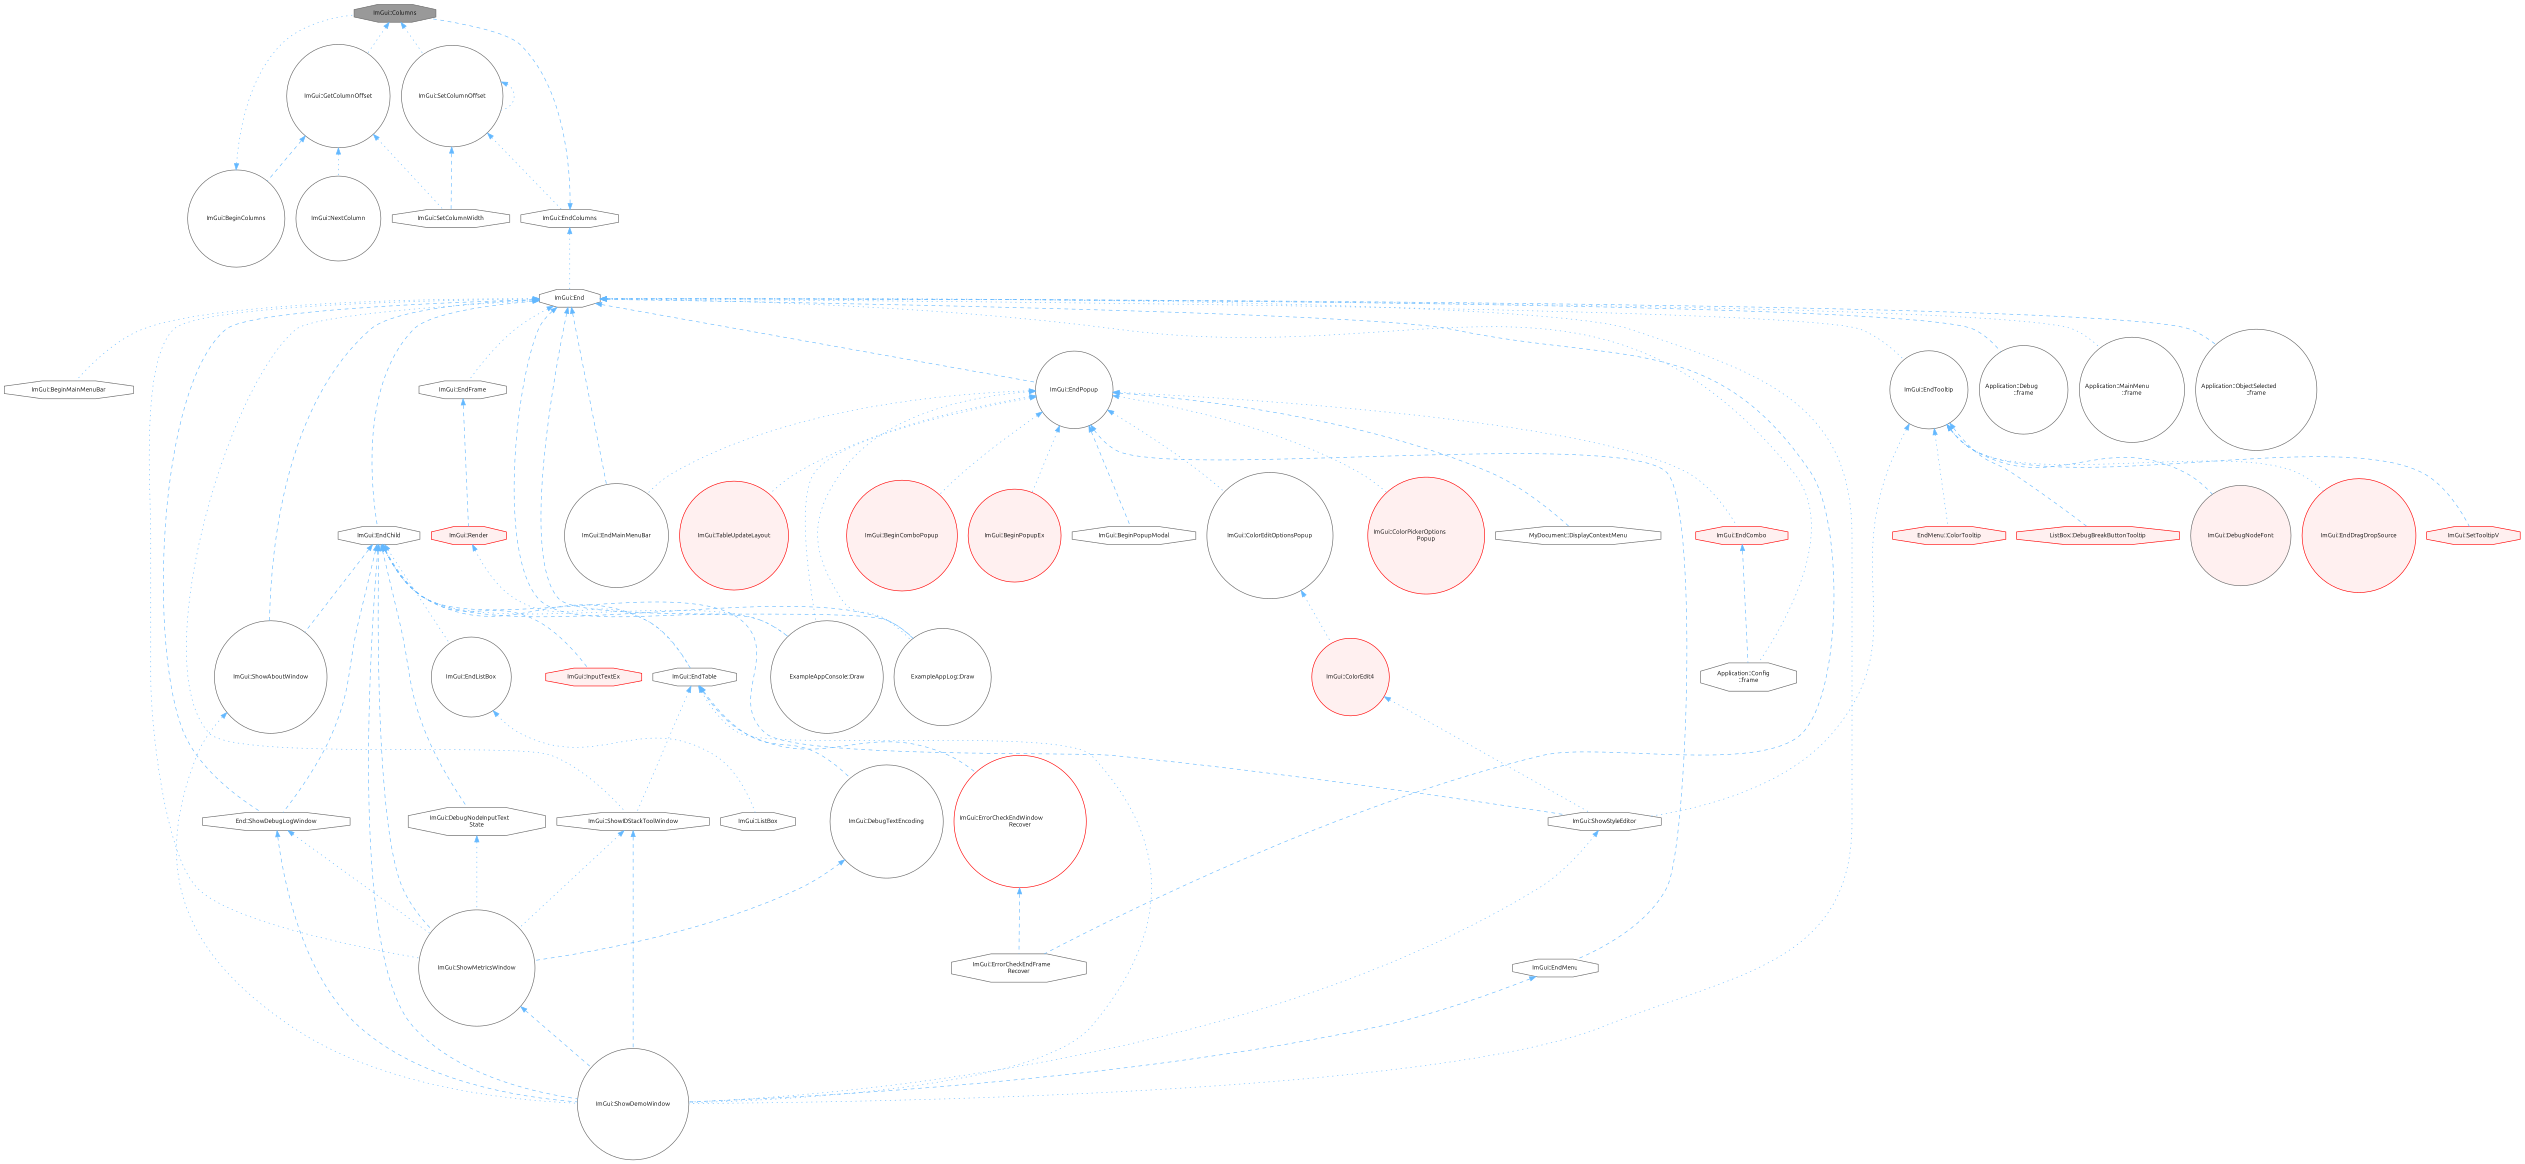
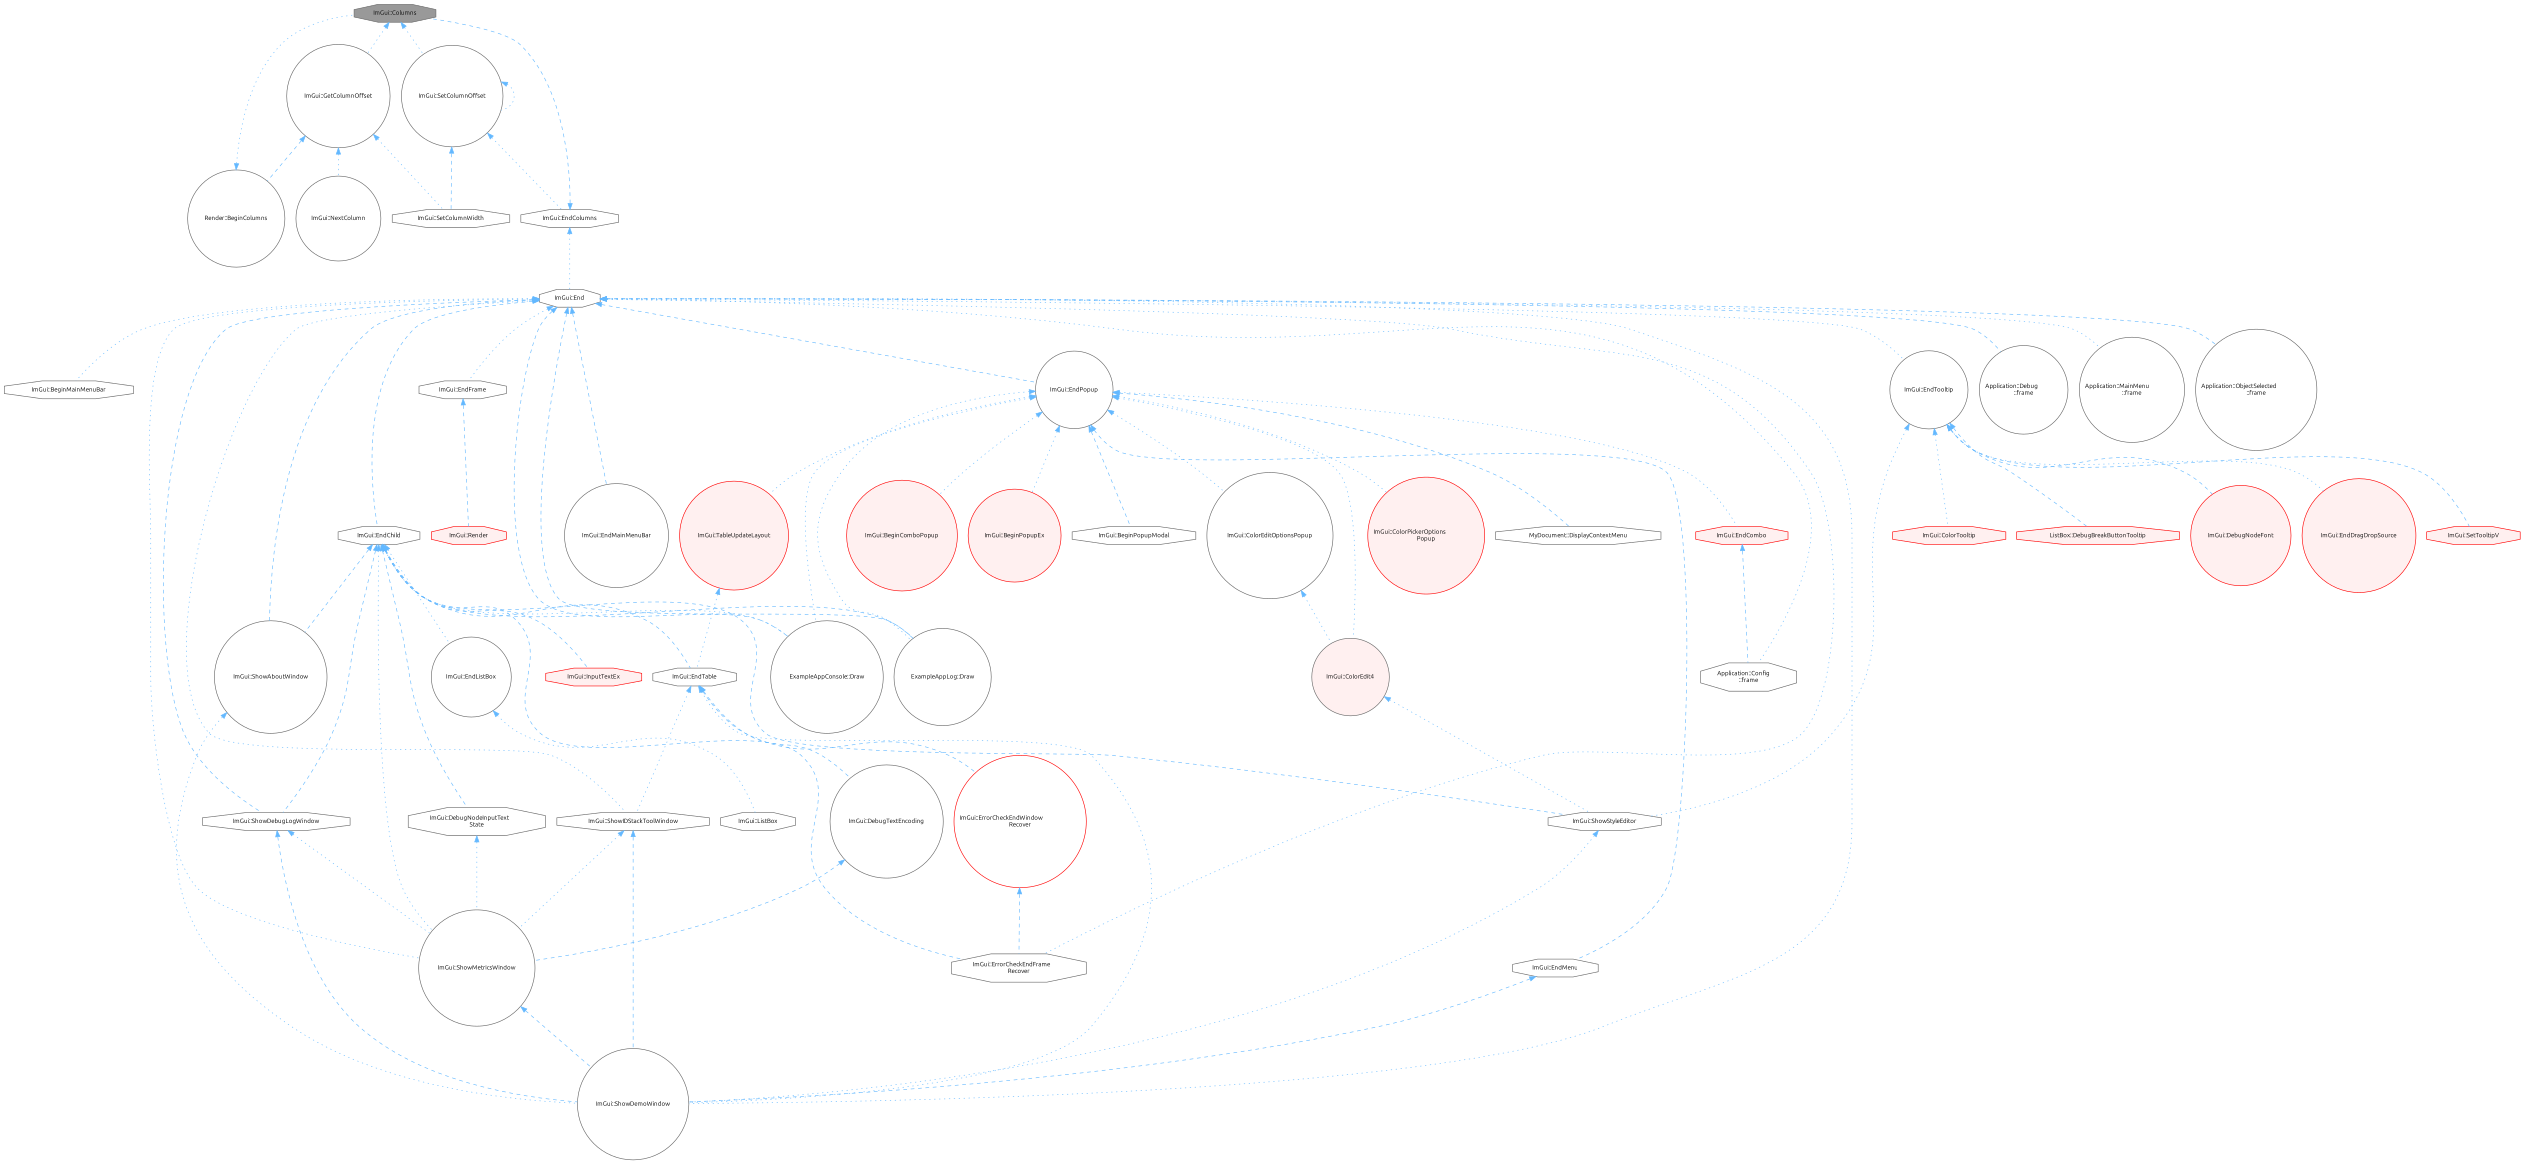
node "ImGui::BeginColumns": label "ImGui::BeginColumns" -> "Render::BeginColumns"
edge "ImGui::ErrorCheckEndFrame Recover" -> "ImGui::End": style dashed -> dotted
edge "ImGui::EndMainMenuBar" -> "ImGui::EndPopup": now "ImGui::ColorEdit4" -> "ImGui::EndPopup"
node "EndMenu::ColorTooltip": label "EndMenu::ColorTooltip" -> "ImGui::ColorTooltip"
node "ImGui::DebugNodeFont": color grey40 -> red
edge "ImGui::EndTable" -> "ImGui::Render": now "ImGui::EndTable" -> "ImGui::TableUpdateLayout"
node "ImGui::ColorEdit4": color red -> grey40
edge "ImGui::ShowMetricsWindow" -> "ImGui::EndChild": style dashed -> dotted
node "End::ShowDebugLogWindow": label "End::ShowDebugLogWindow" -> "ImGui::ShowDebugLogWindow"
edge "ImGui::ShowDemoWindow" -> "ImGui::EndChild": now "ImGui::ErrorCheckEndFrame Recover" -> "ImGui::EndChild"
